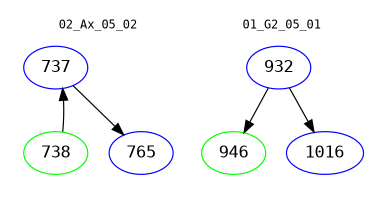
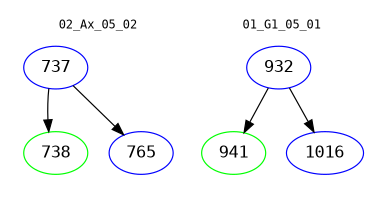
cluster "01_G2_05_01": label "01_G2_05_01" -> "01_G1_05_01"
edge "738" -> "737": reversed
node "946": label "946" -> "941"
